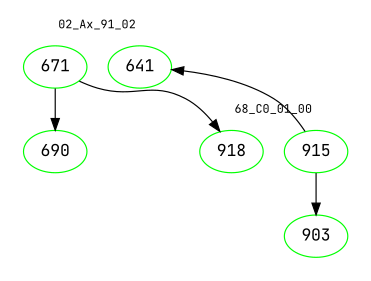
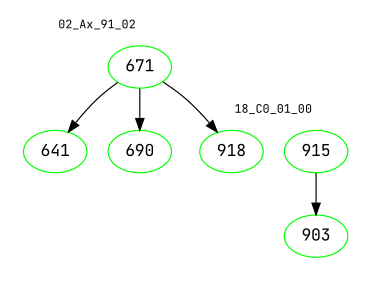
edge "915" -> "641": now "671" -> "641"
cluster "68_C0_01_00": label "68_C0_01_00" -> "18_C0_01_00"
